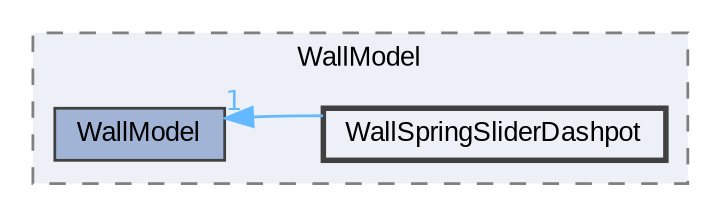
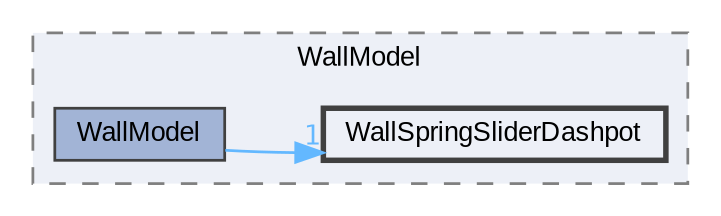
edge "WallSpringSliderDashpot" -> "WallModel": reversed
